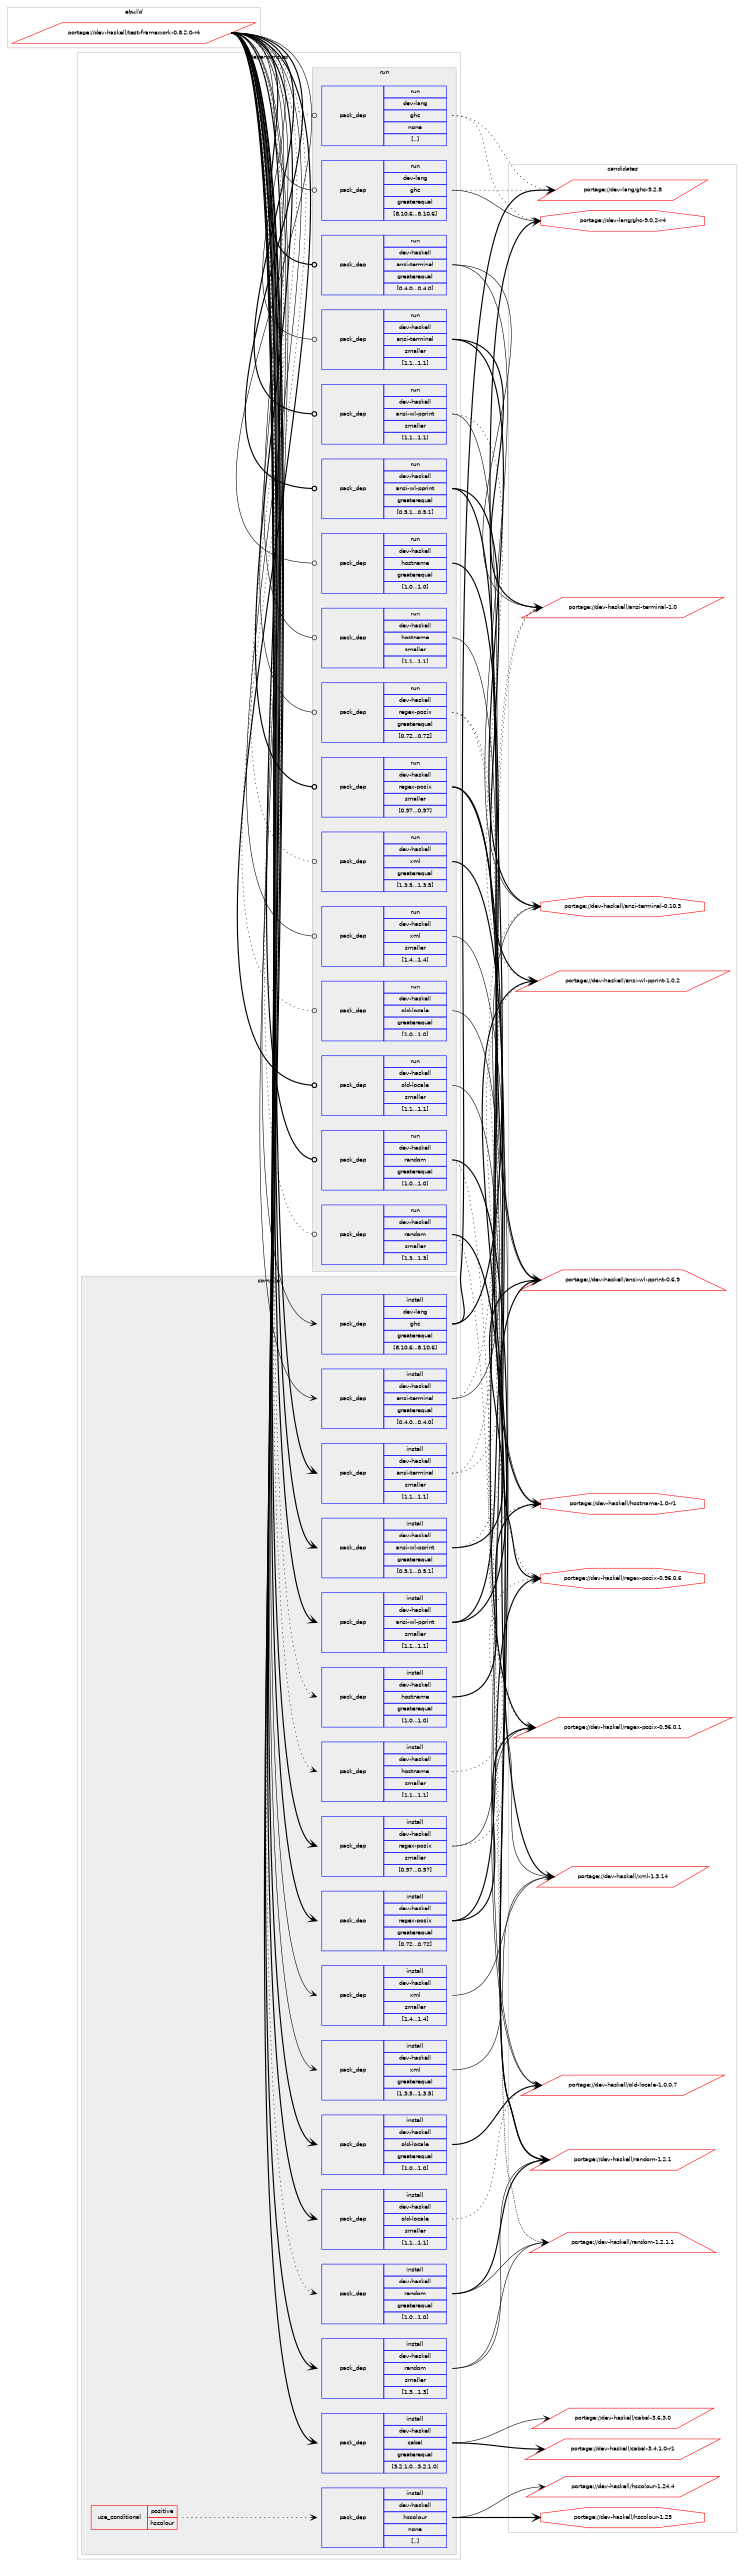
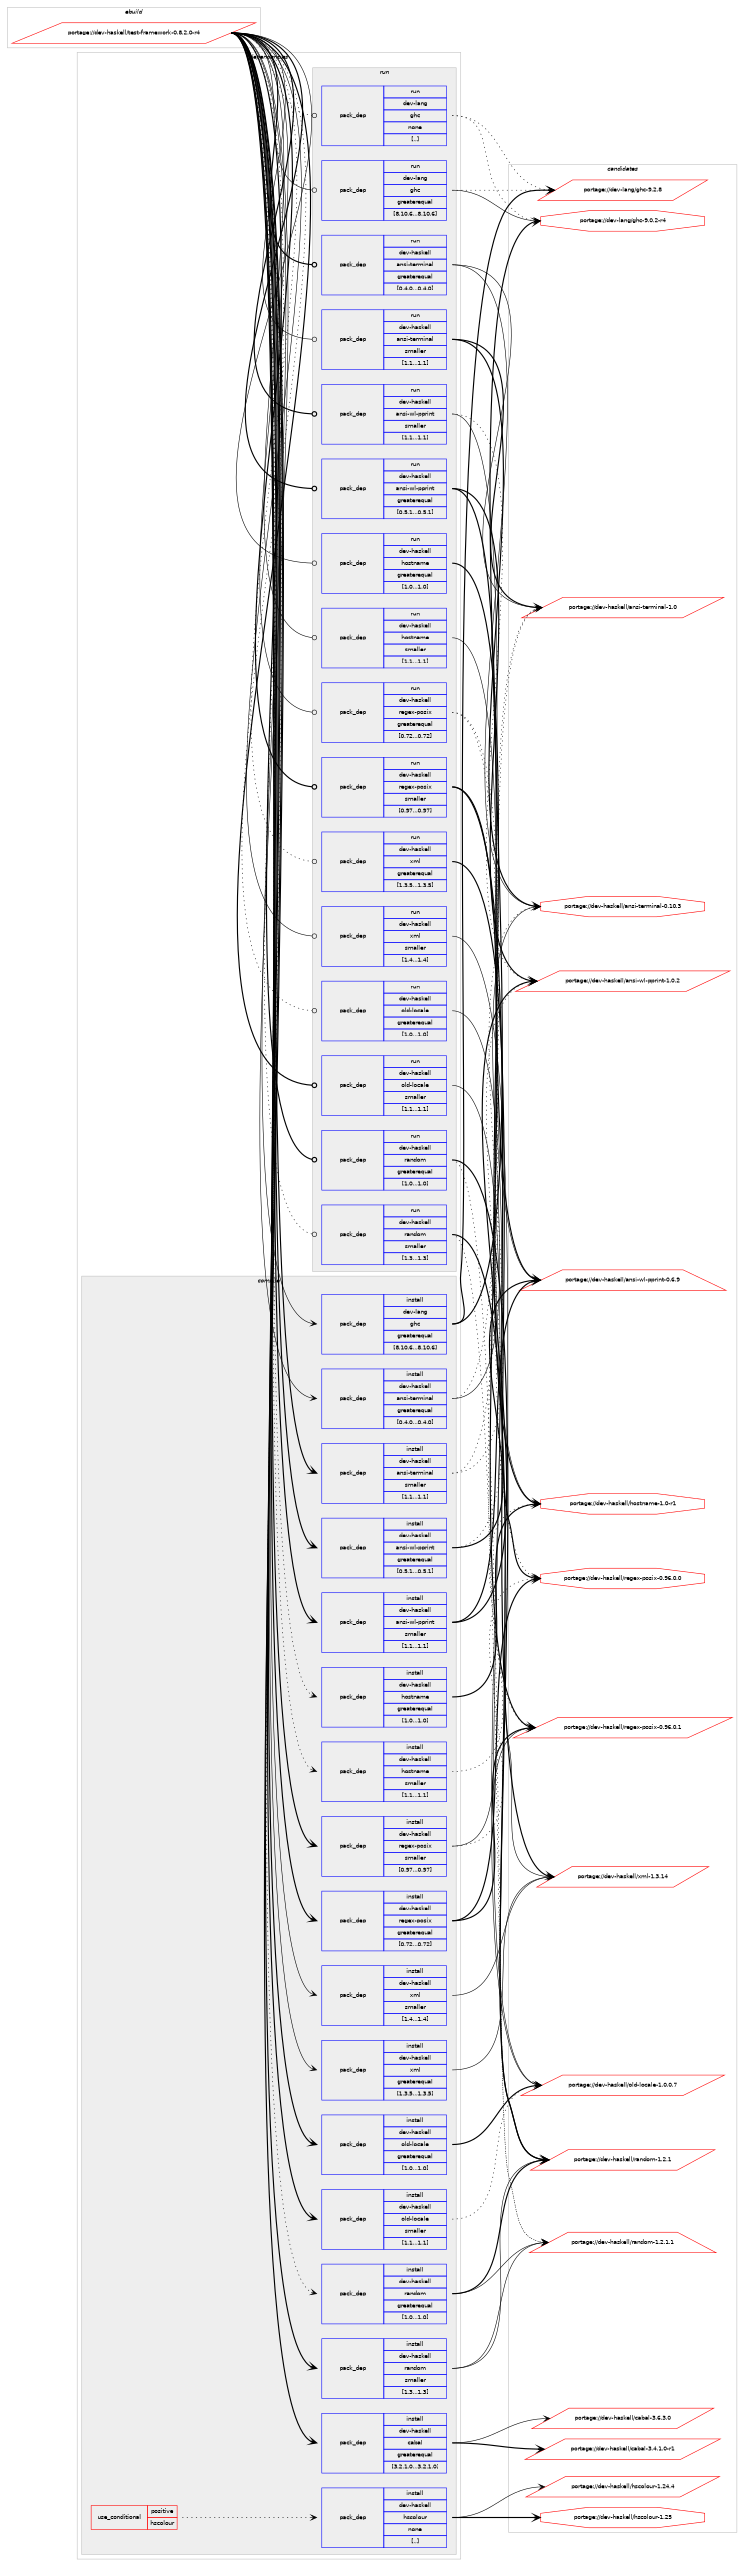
node "portage://dev-haskell/regex-posix-0.96.0.6": label "portage://dev-haskell/regex-posix-0.96.0.6" -> "portage://dev-haskell/regex-posix-0.96.0.0"
